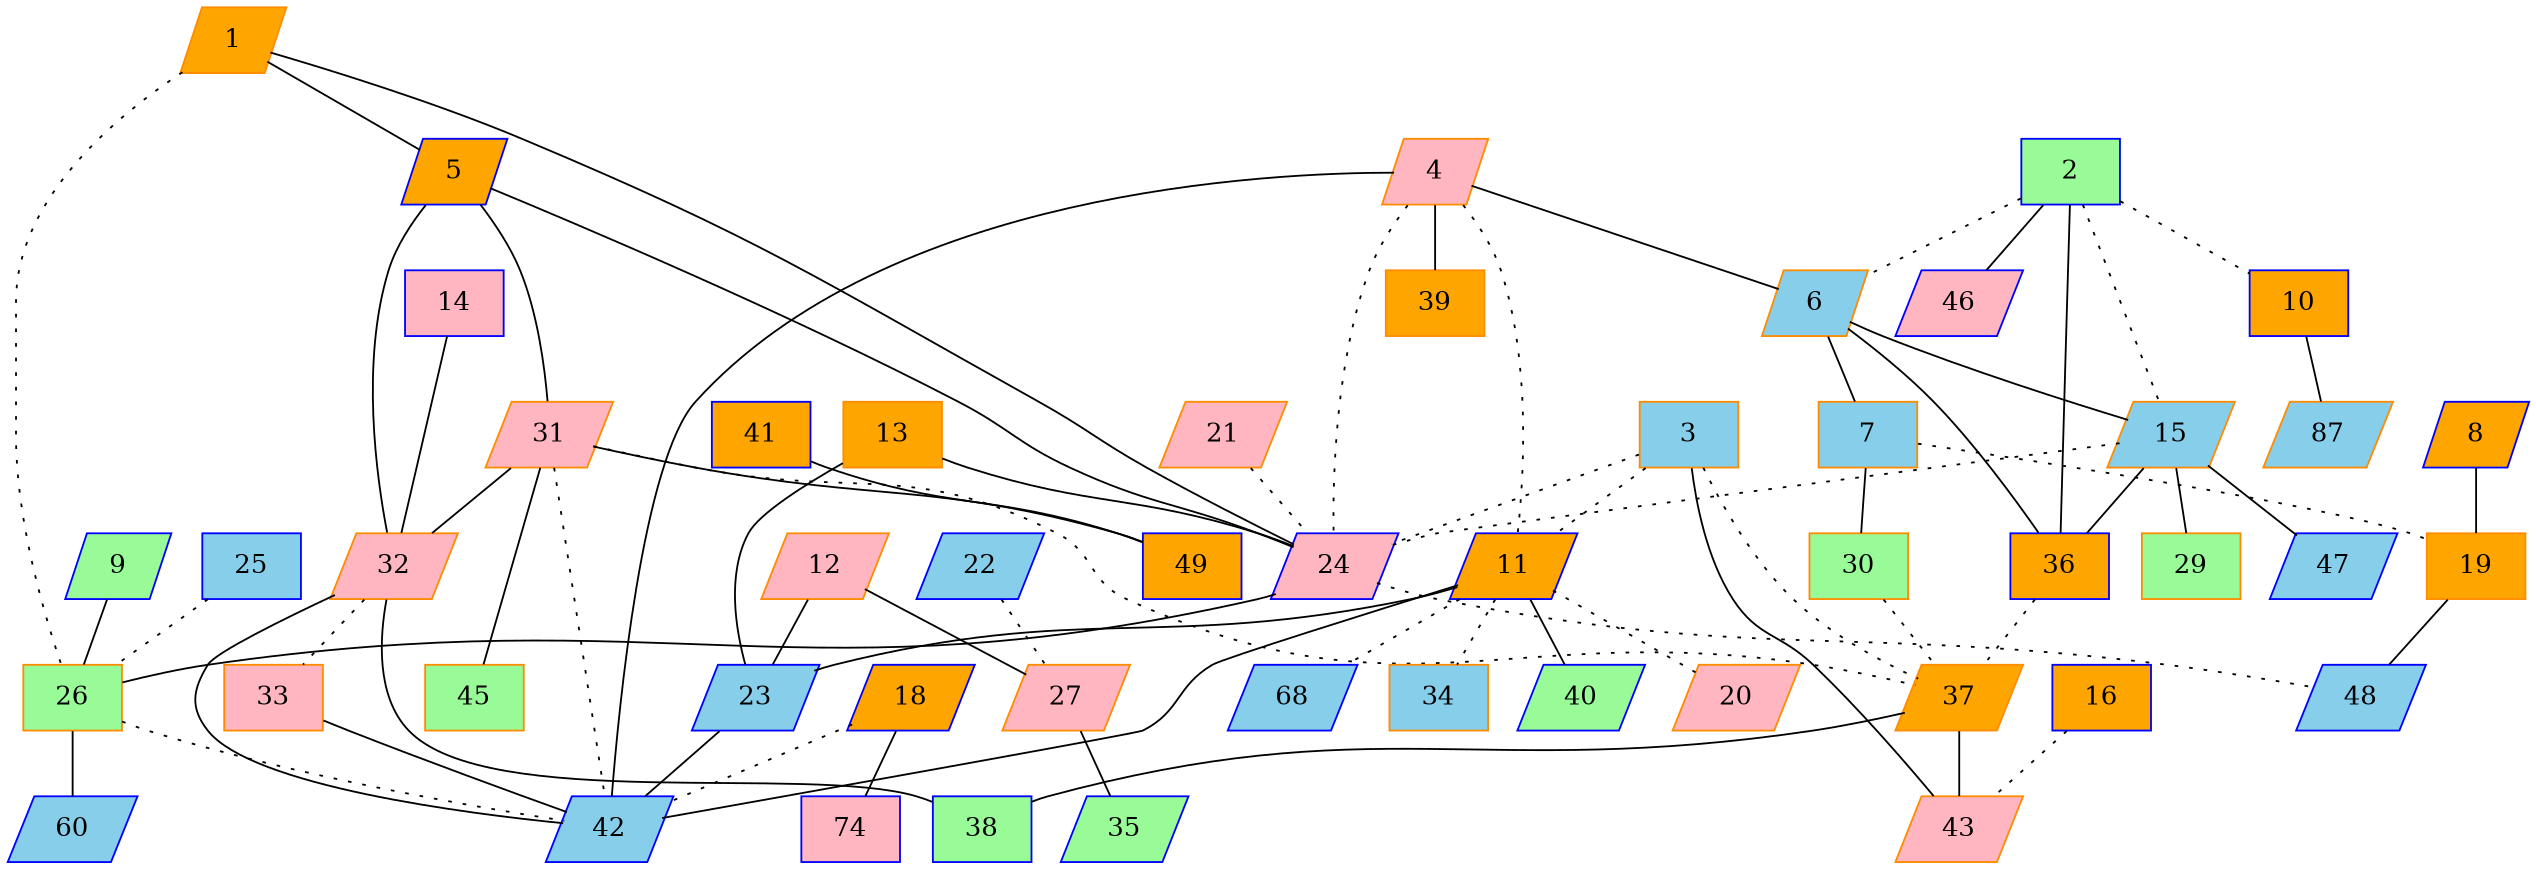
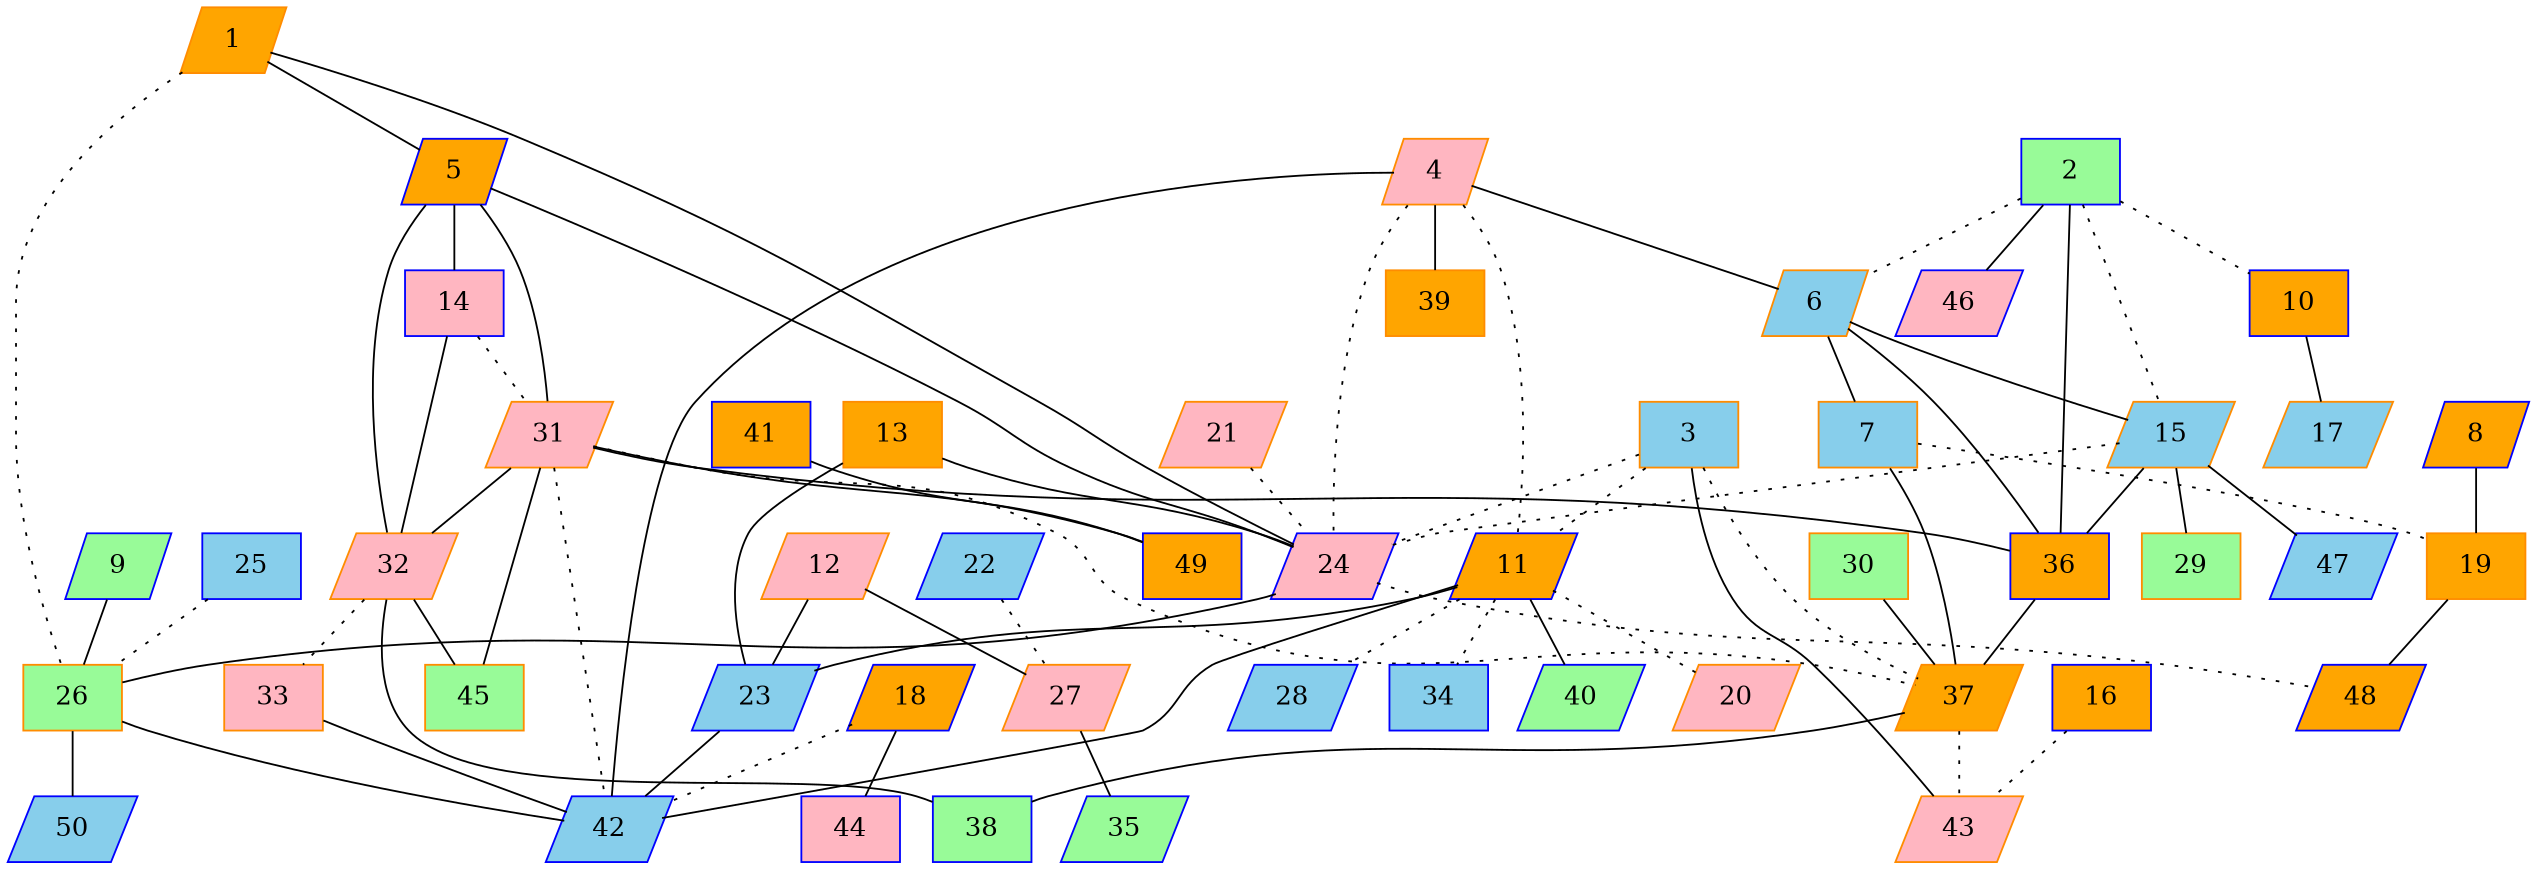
edge "5" -- "14": added
edge "14" -- "31": added
node "87": label "87" -> "17"
edge "31" -- "36": added
edge "7" -- "30": now "7" -- "37"
edge "30" -- "37": style dotted -> solid
edge "36" -- "37": style dotted -> solid
node "68": label "68" -> "28"
node "34": color darkorange -> blue
node "48": fillcolor skyblue -> orange
edge "32" -- "42": now "32" -- "45"
edge "37" -- "43": style solid -> dotted
edge "26" -- "42": style dotted -> solid
node "60": label "60" -> "50"
node "74": label "74" -> "44"
